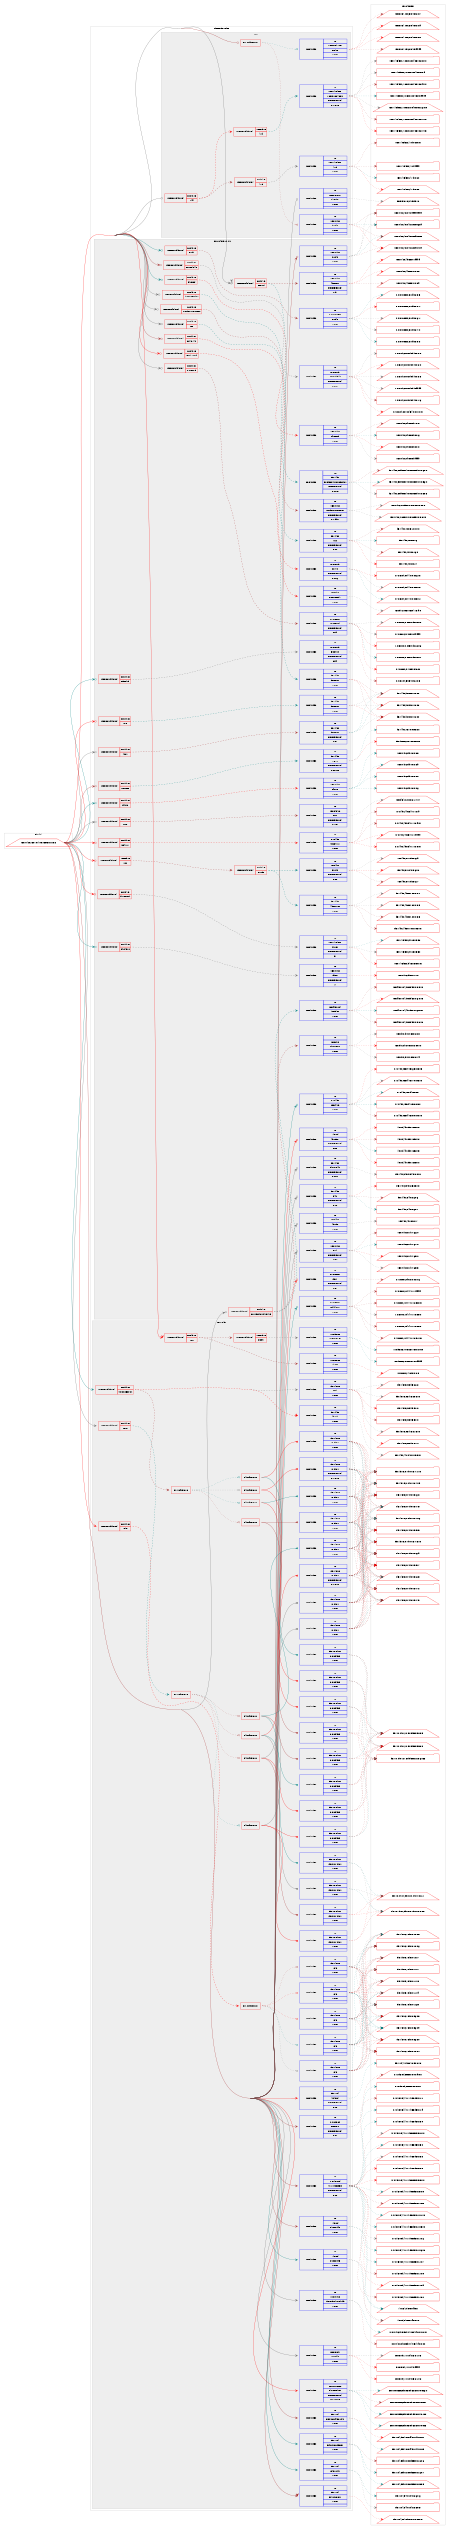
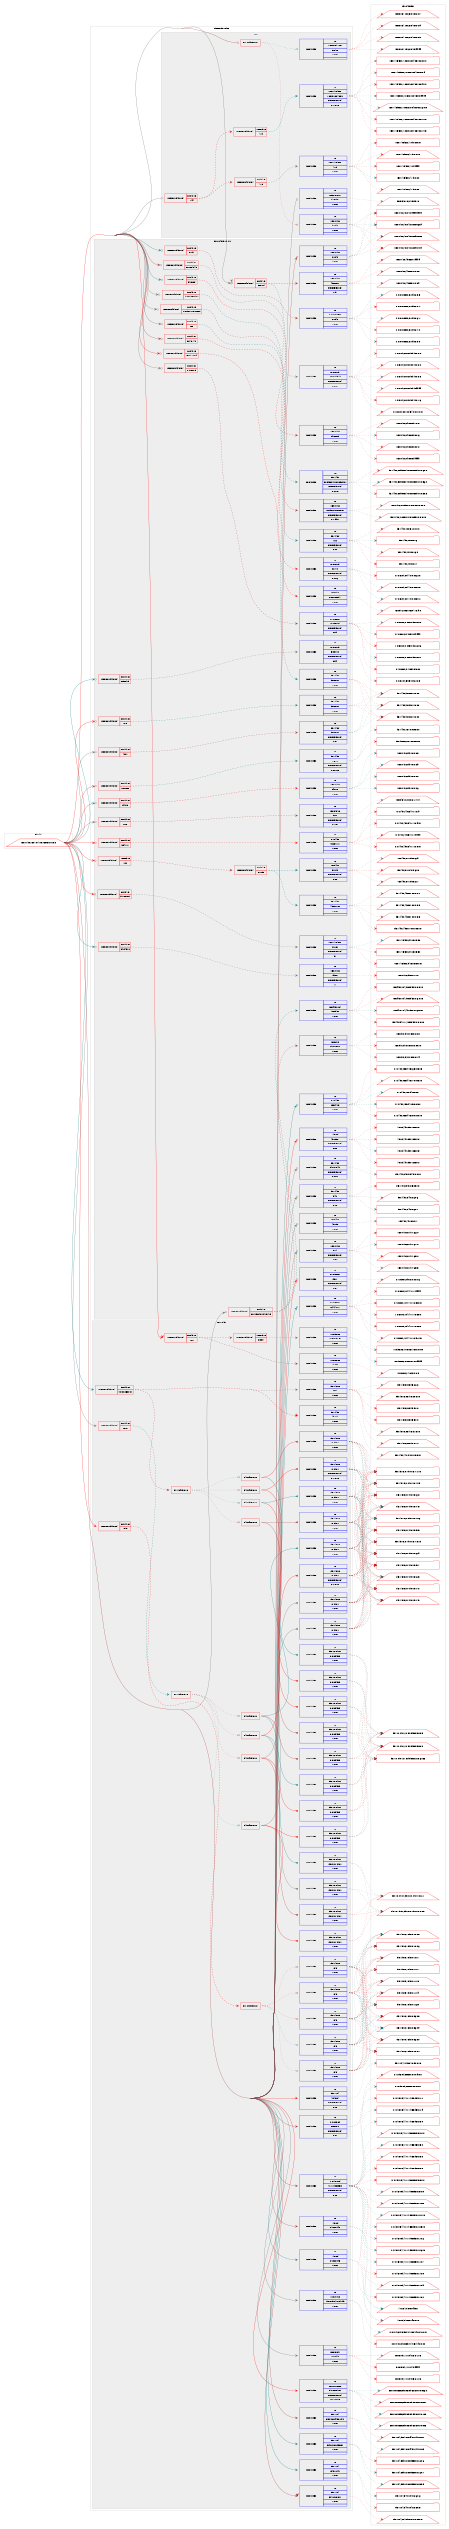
node "net-wireless/iwd-1.0-r1": added
node "net-firewall/iptables-1.8.2-r2": label "net-firewall/iptables-1.8.2-r2" -> "net-libselinux/iptables-1.8.2-r2"
